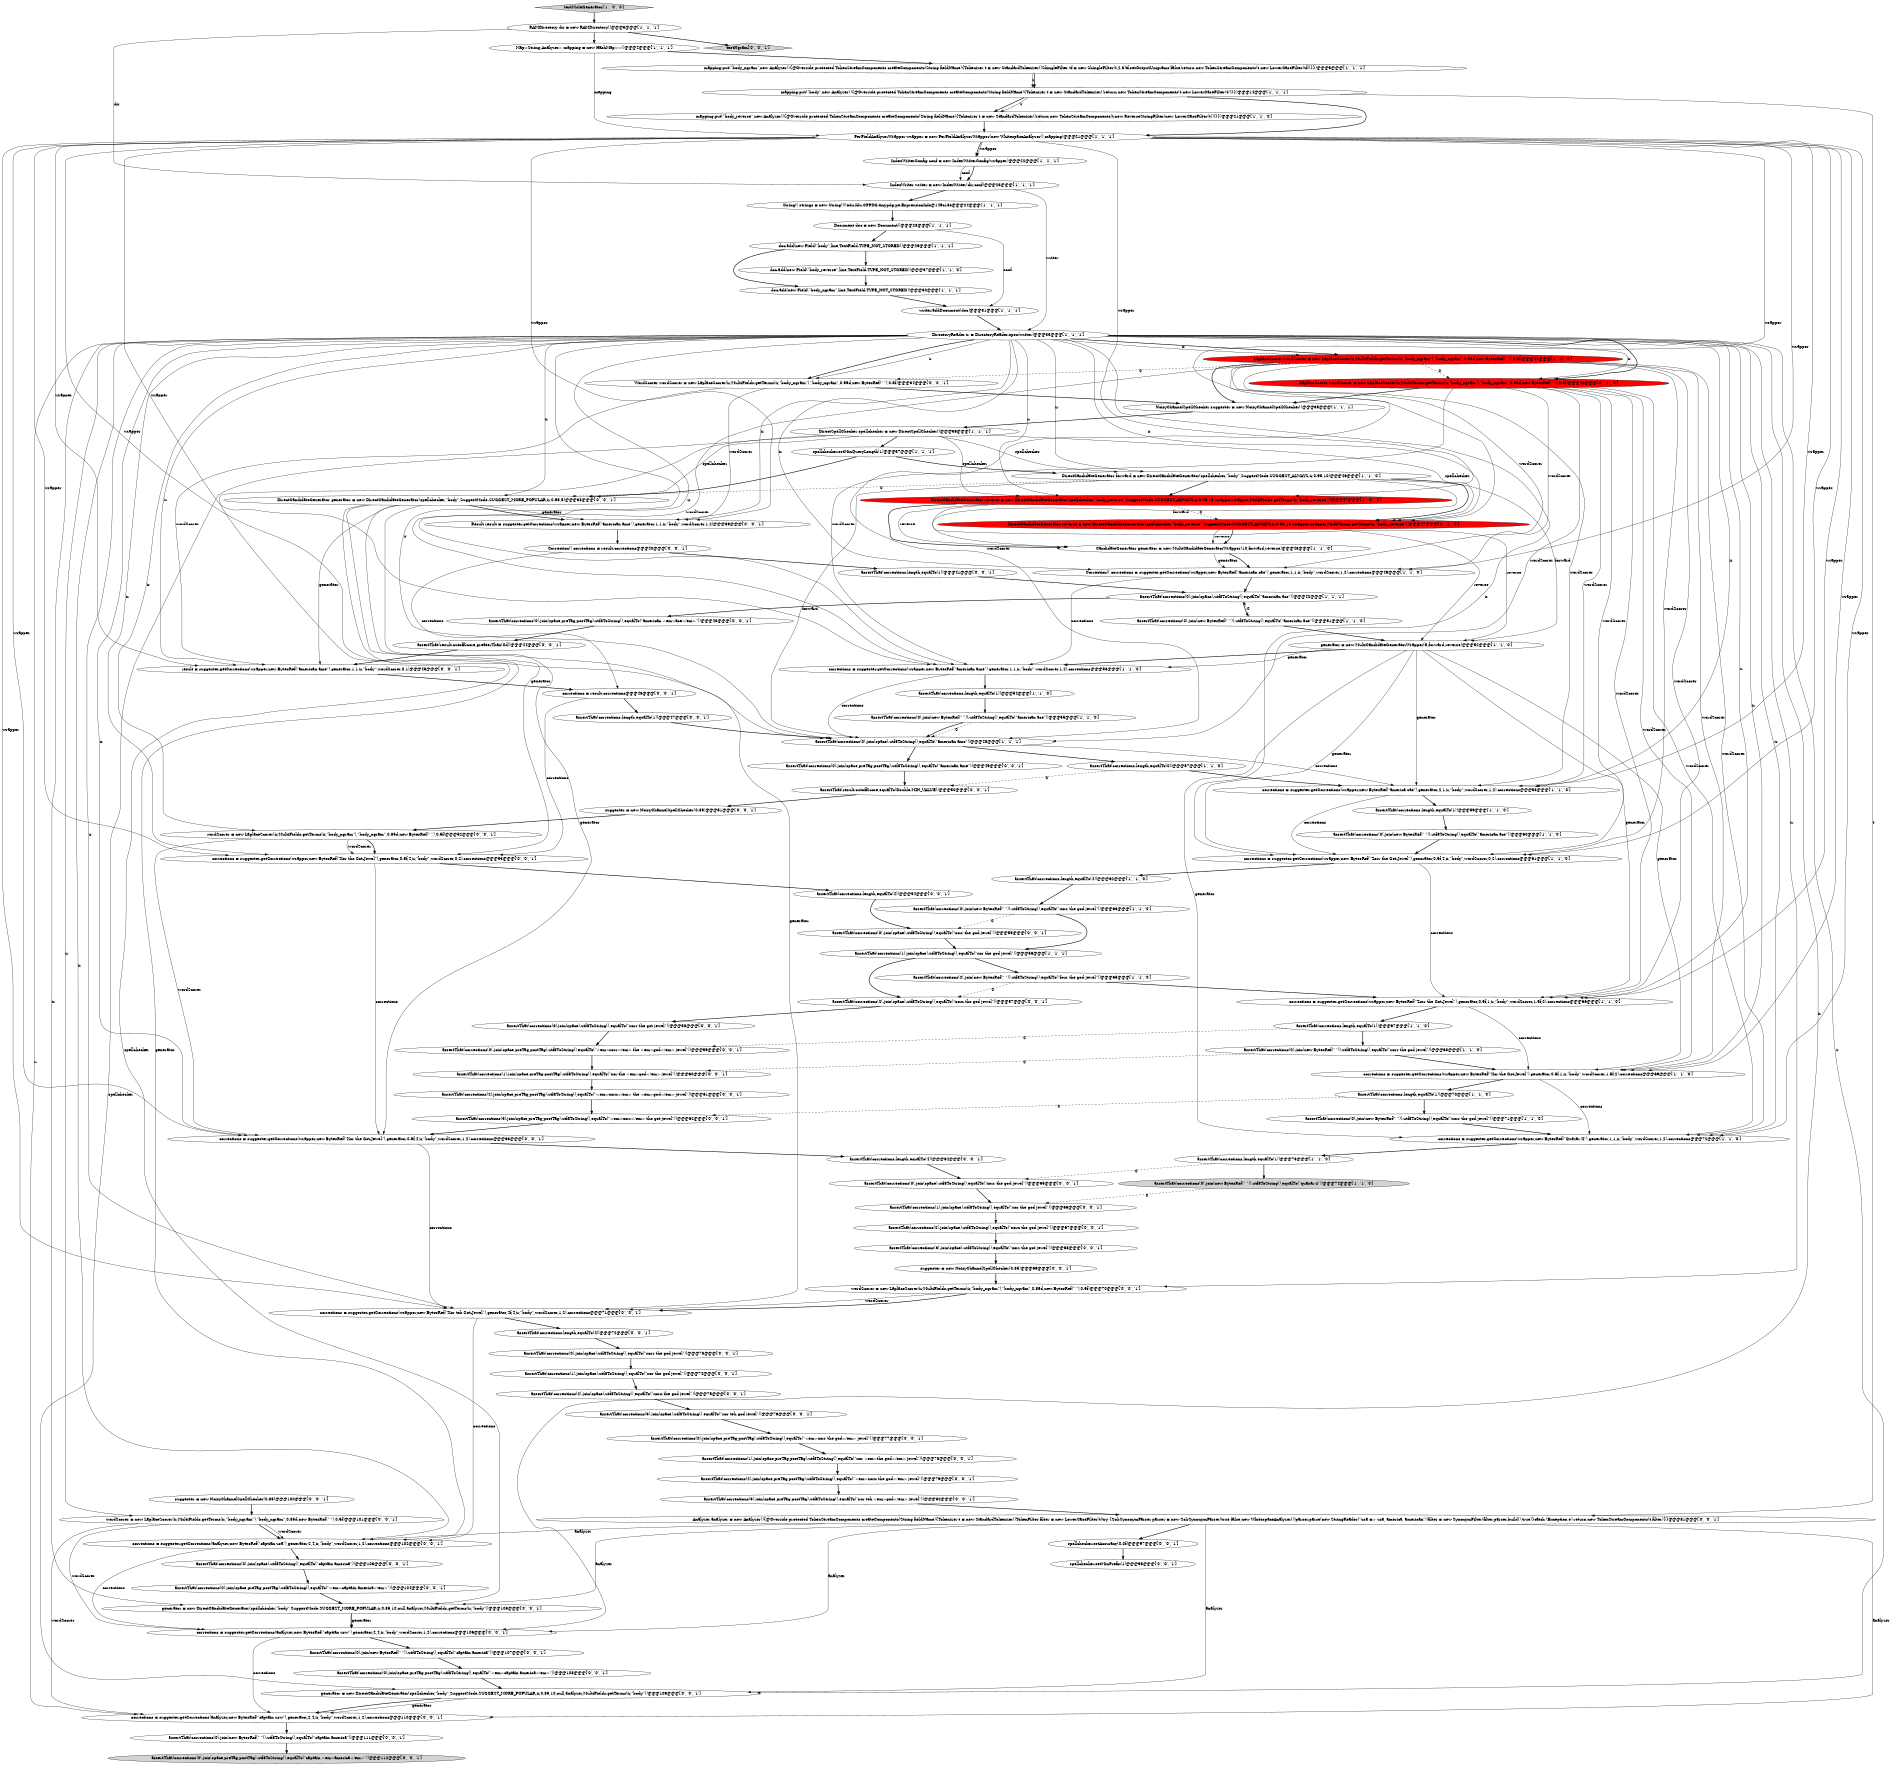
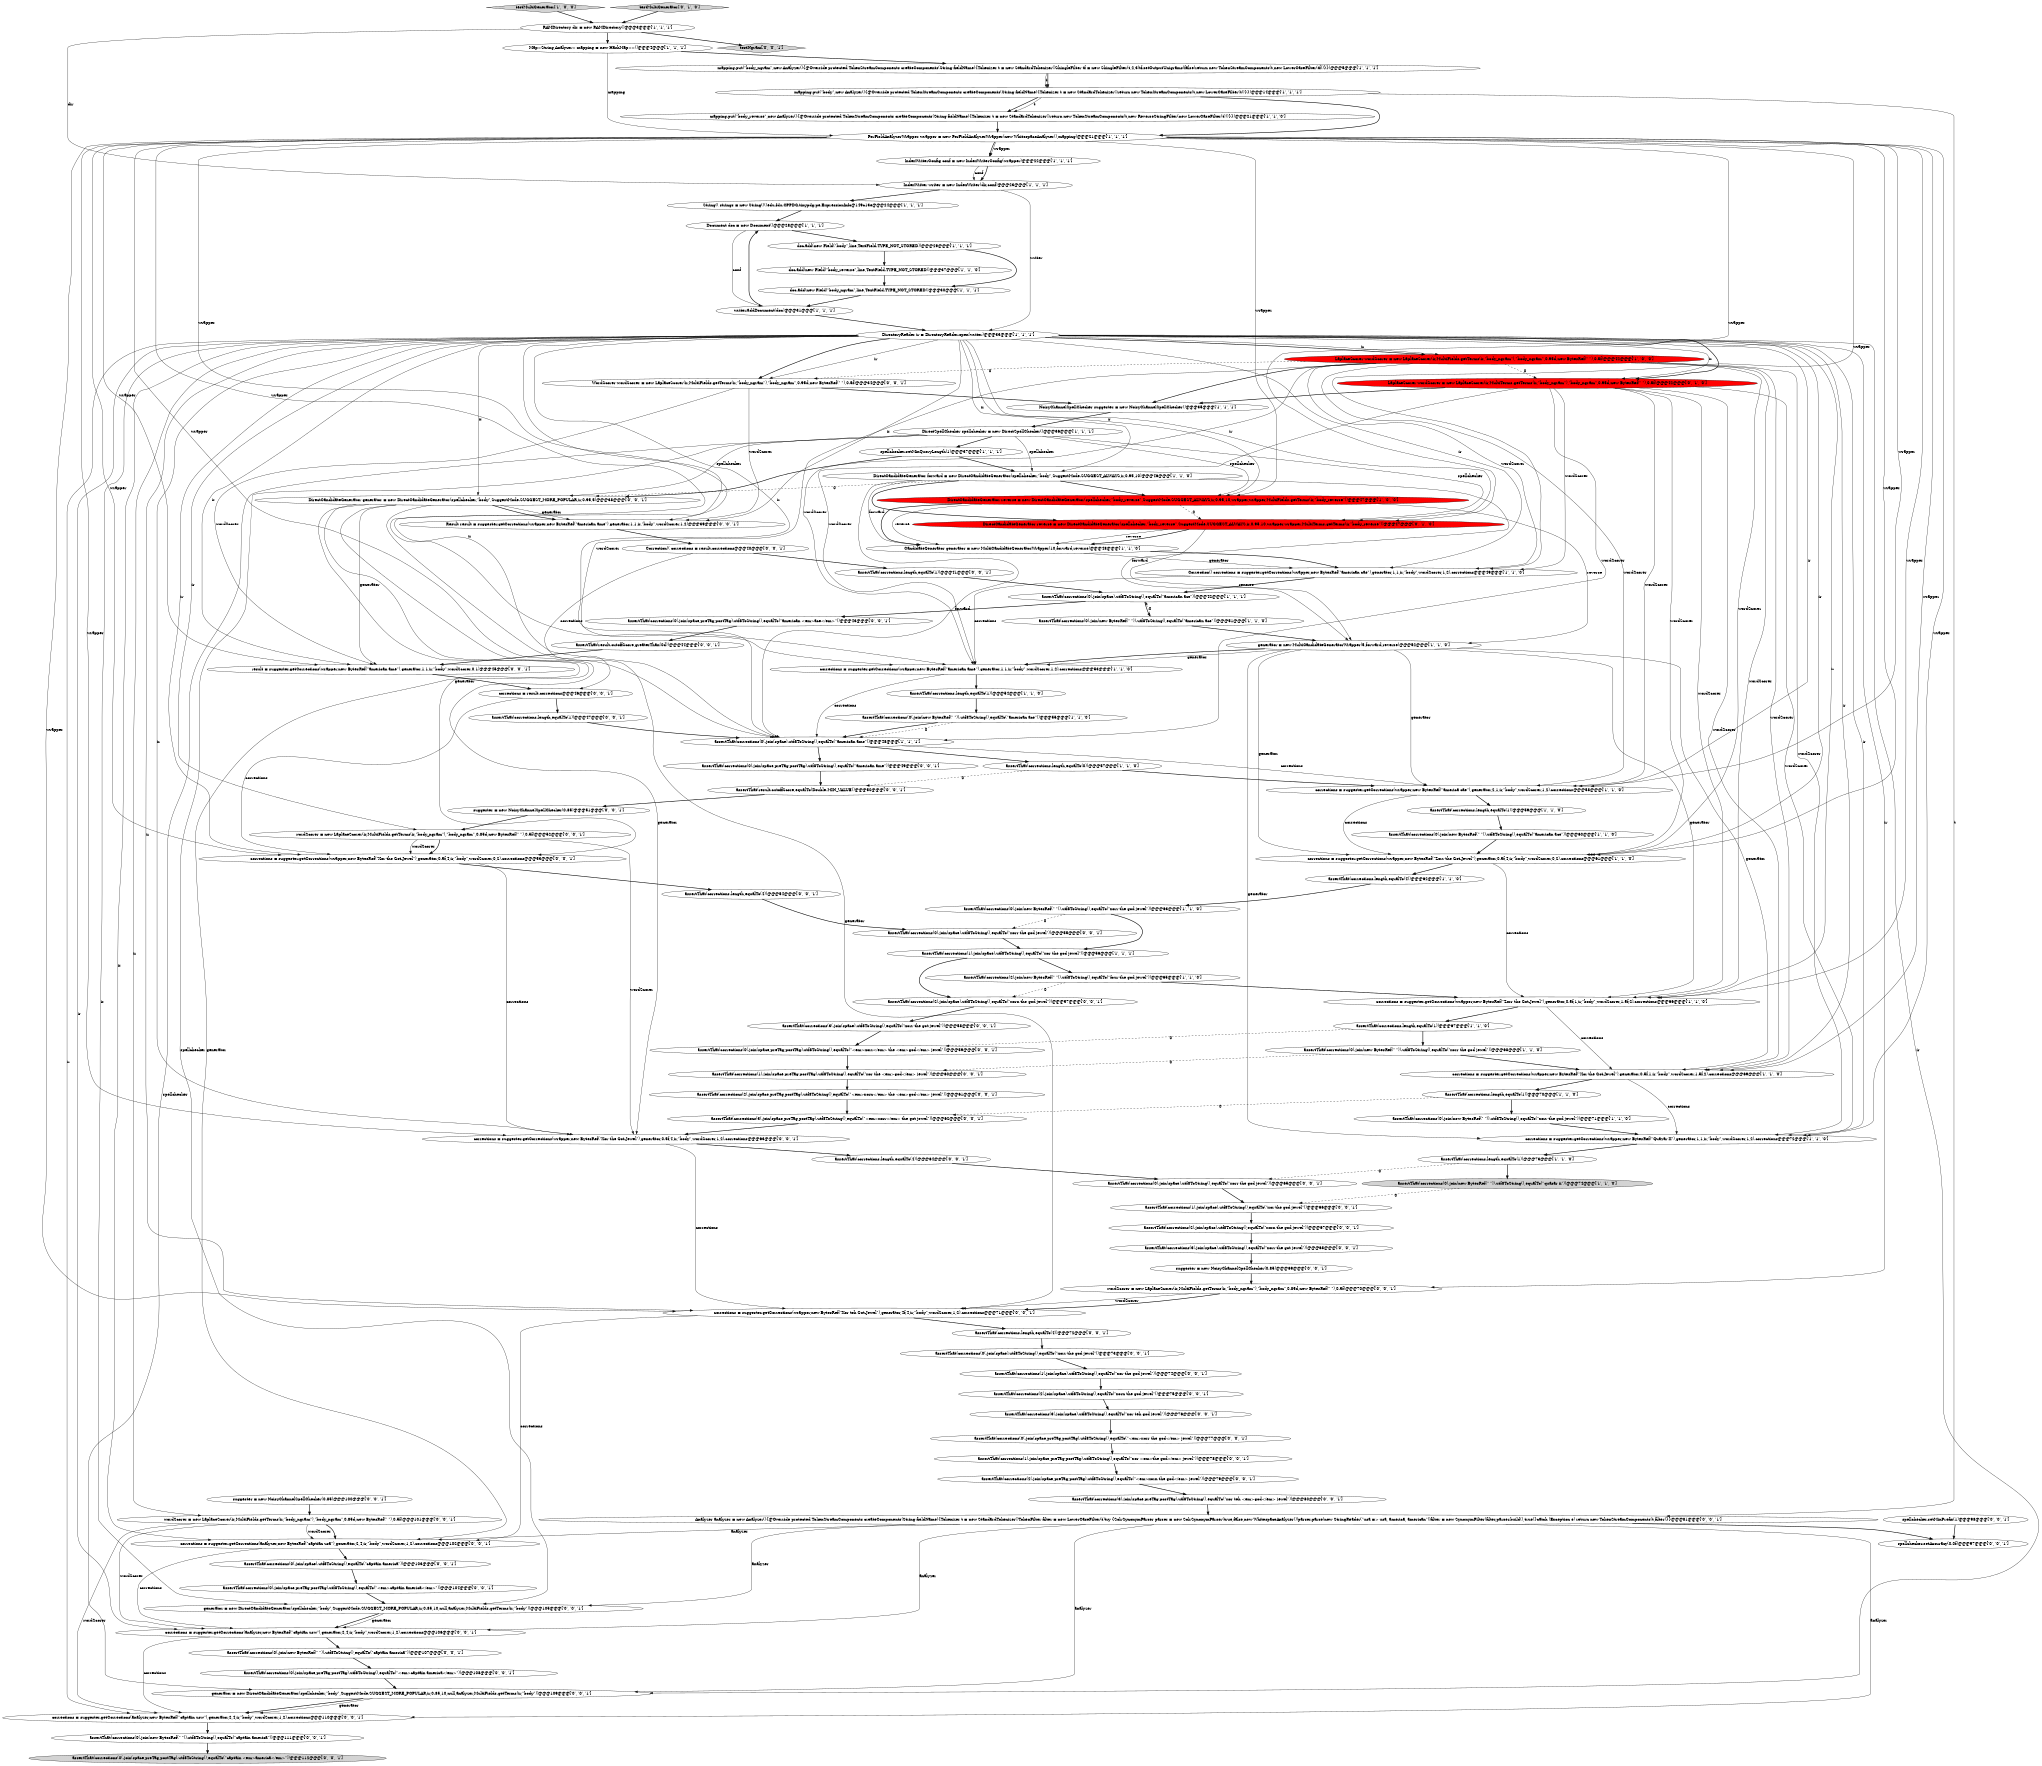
node "testMultiGenerator['0', '1', '0']": added
edge "writer.addDocument(doc)@@@31@@@['1', '1', '1']" -> "Document doc = new Document()@@@28@@@['1', '1', '1']": added
edge "spellchecker.setAccuracy(0.0f)@@@97@@@['0', '0', '1']" -> "spellchecker.setMinPrefix(1)@@@98@@@['0', '0', '1']": reversed
